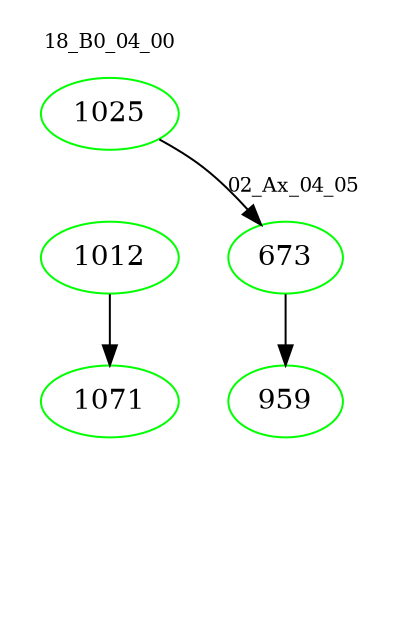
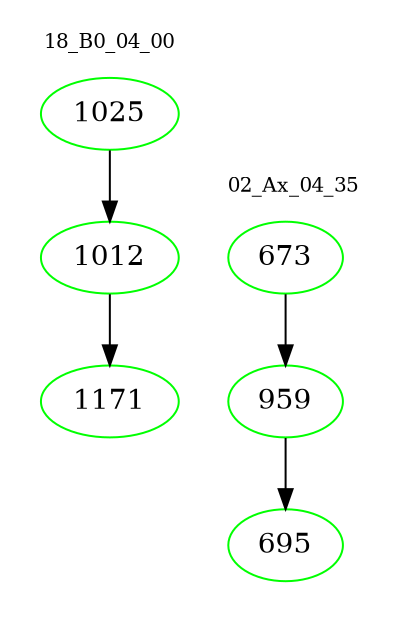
edge "1025" -> "673": now "1025" -> "1012"
cluster "02_Ax_04_05": label "02_Ax_04_05" -> "02_Ax_04_35"
node "1071": label "1071" -> "1171"
node "695": added
